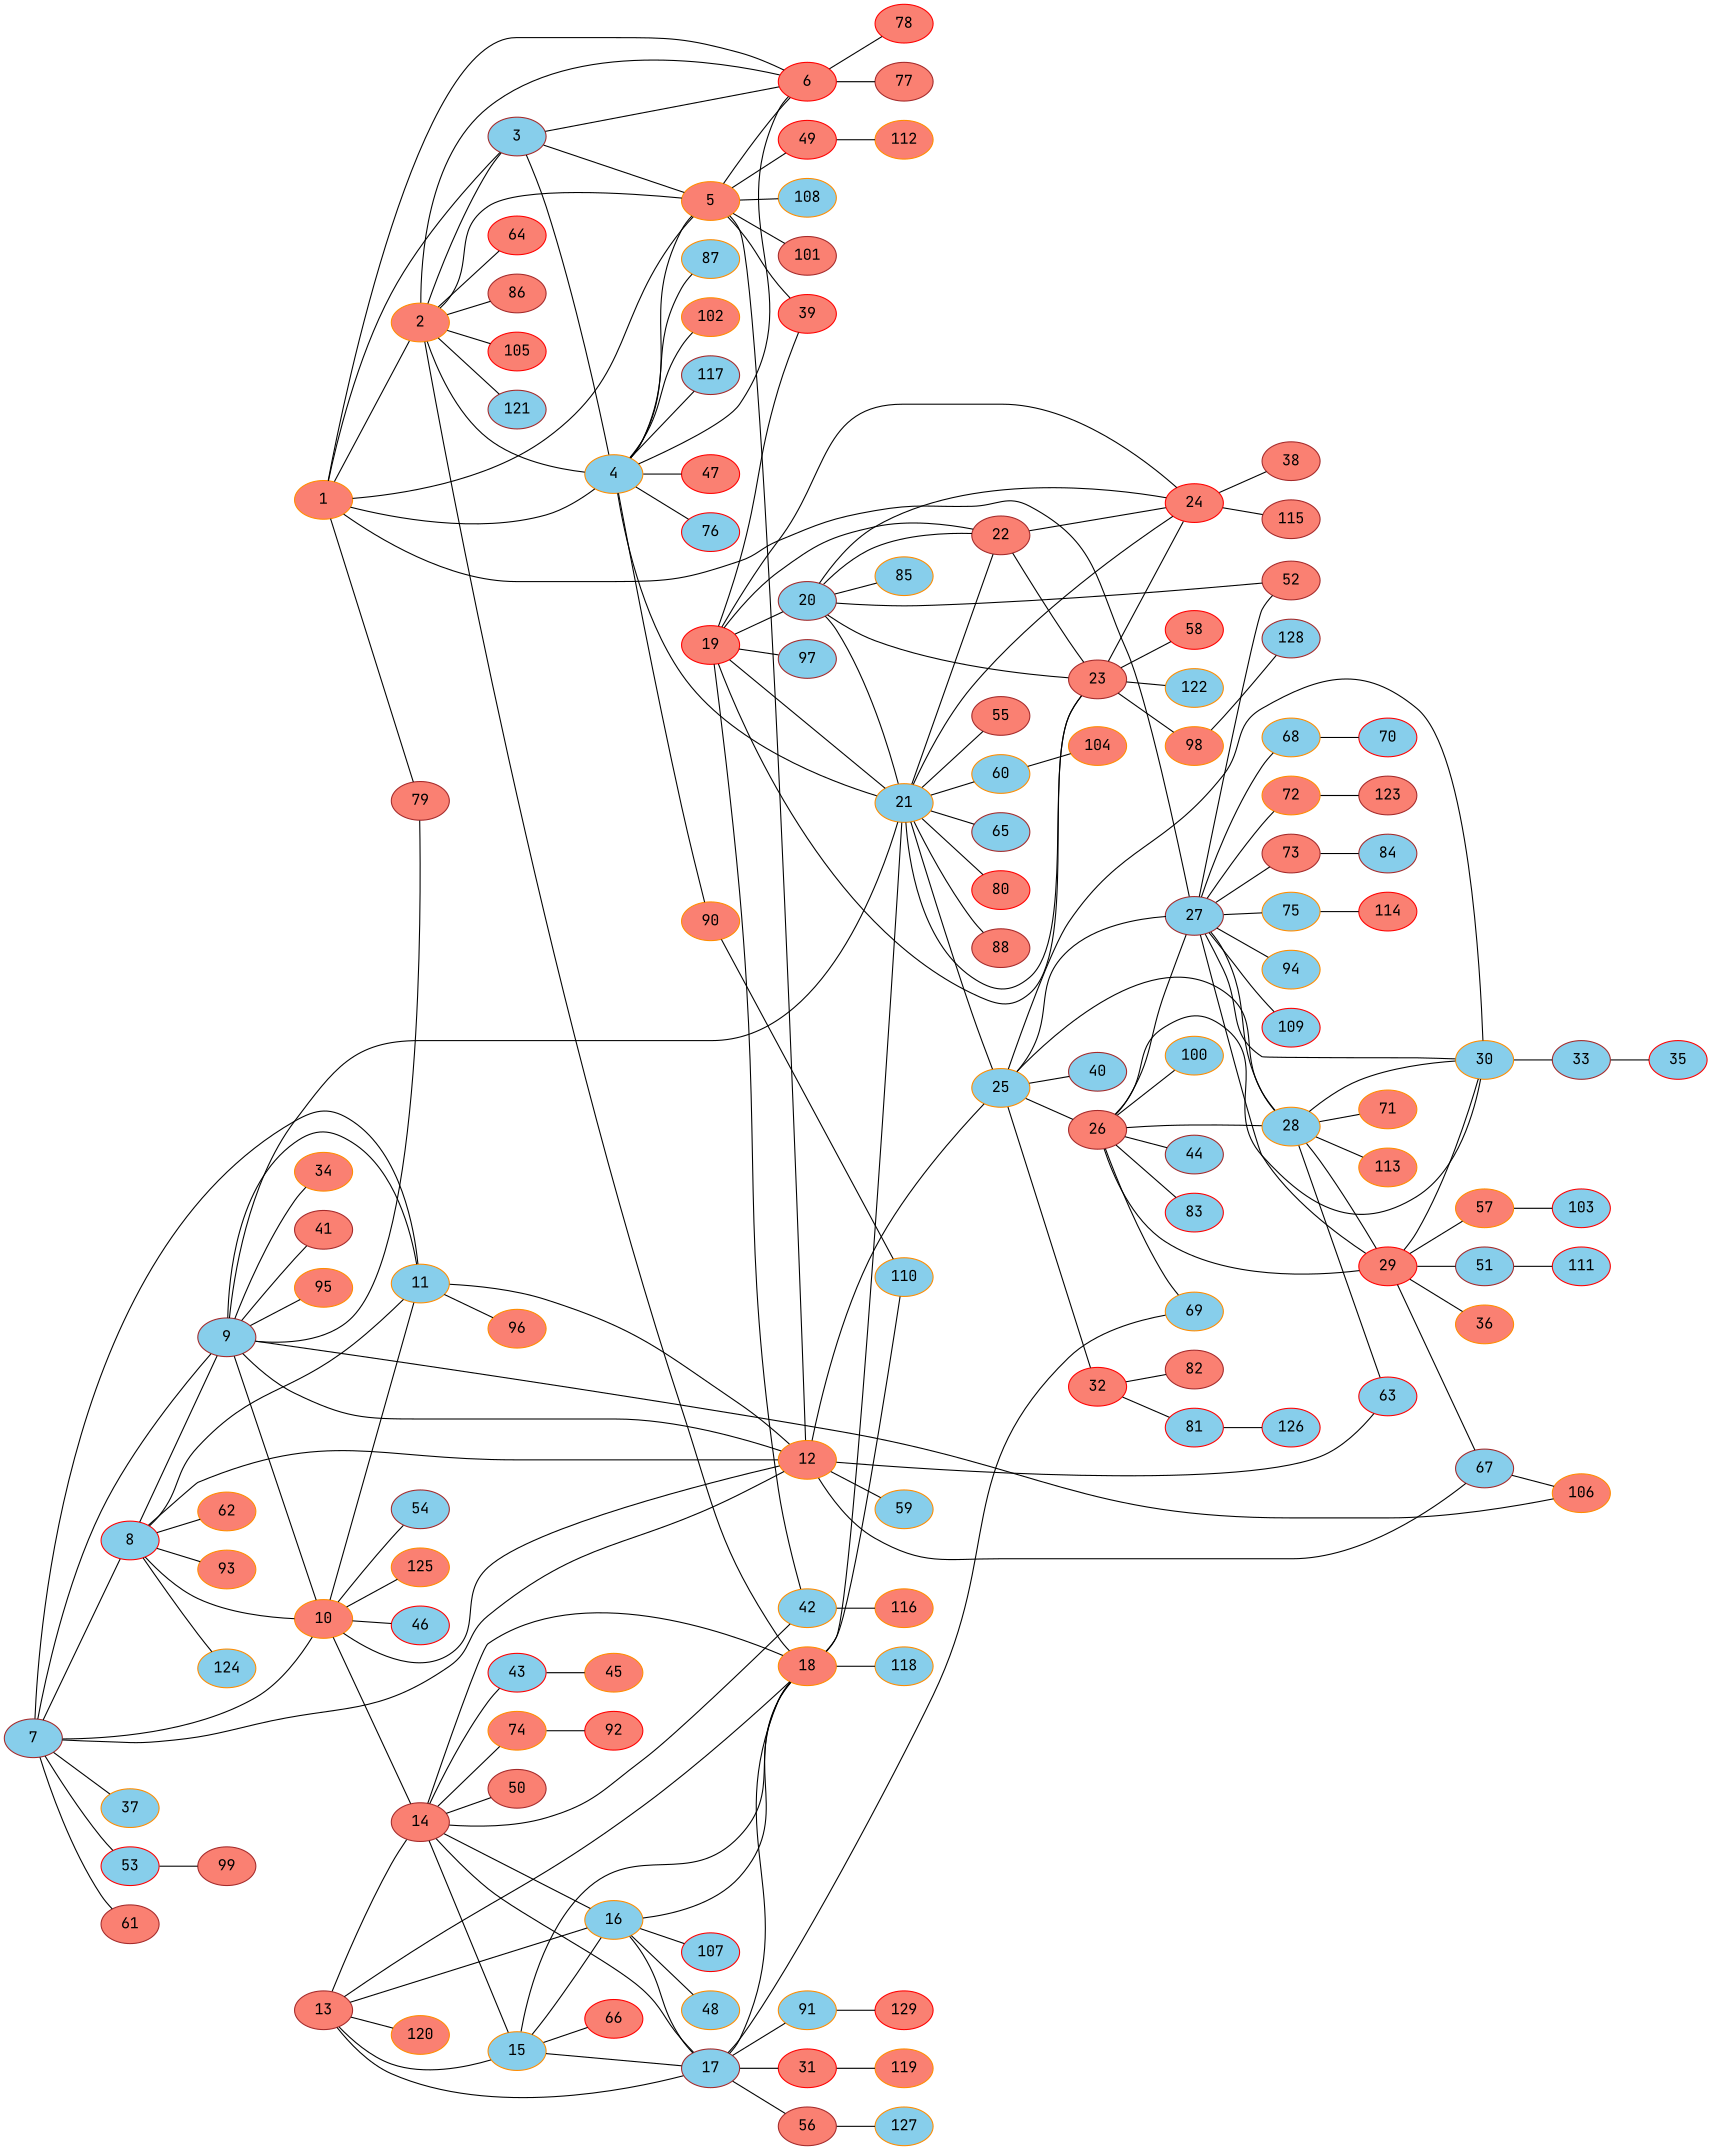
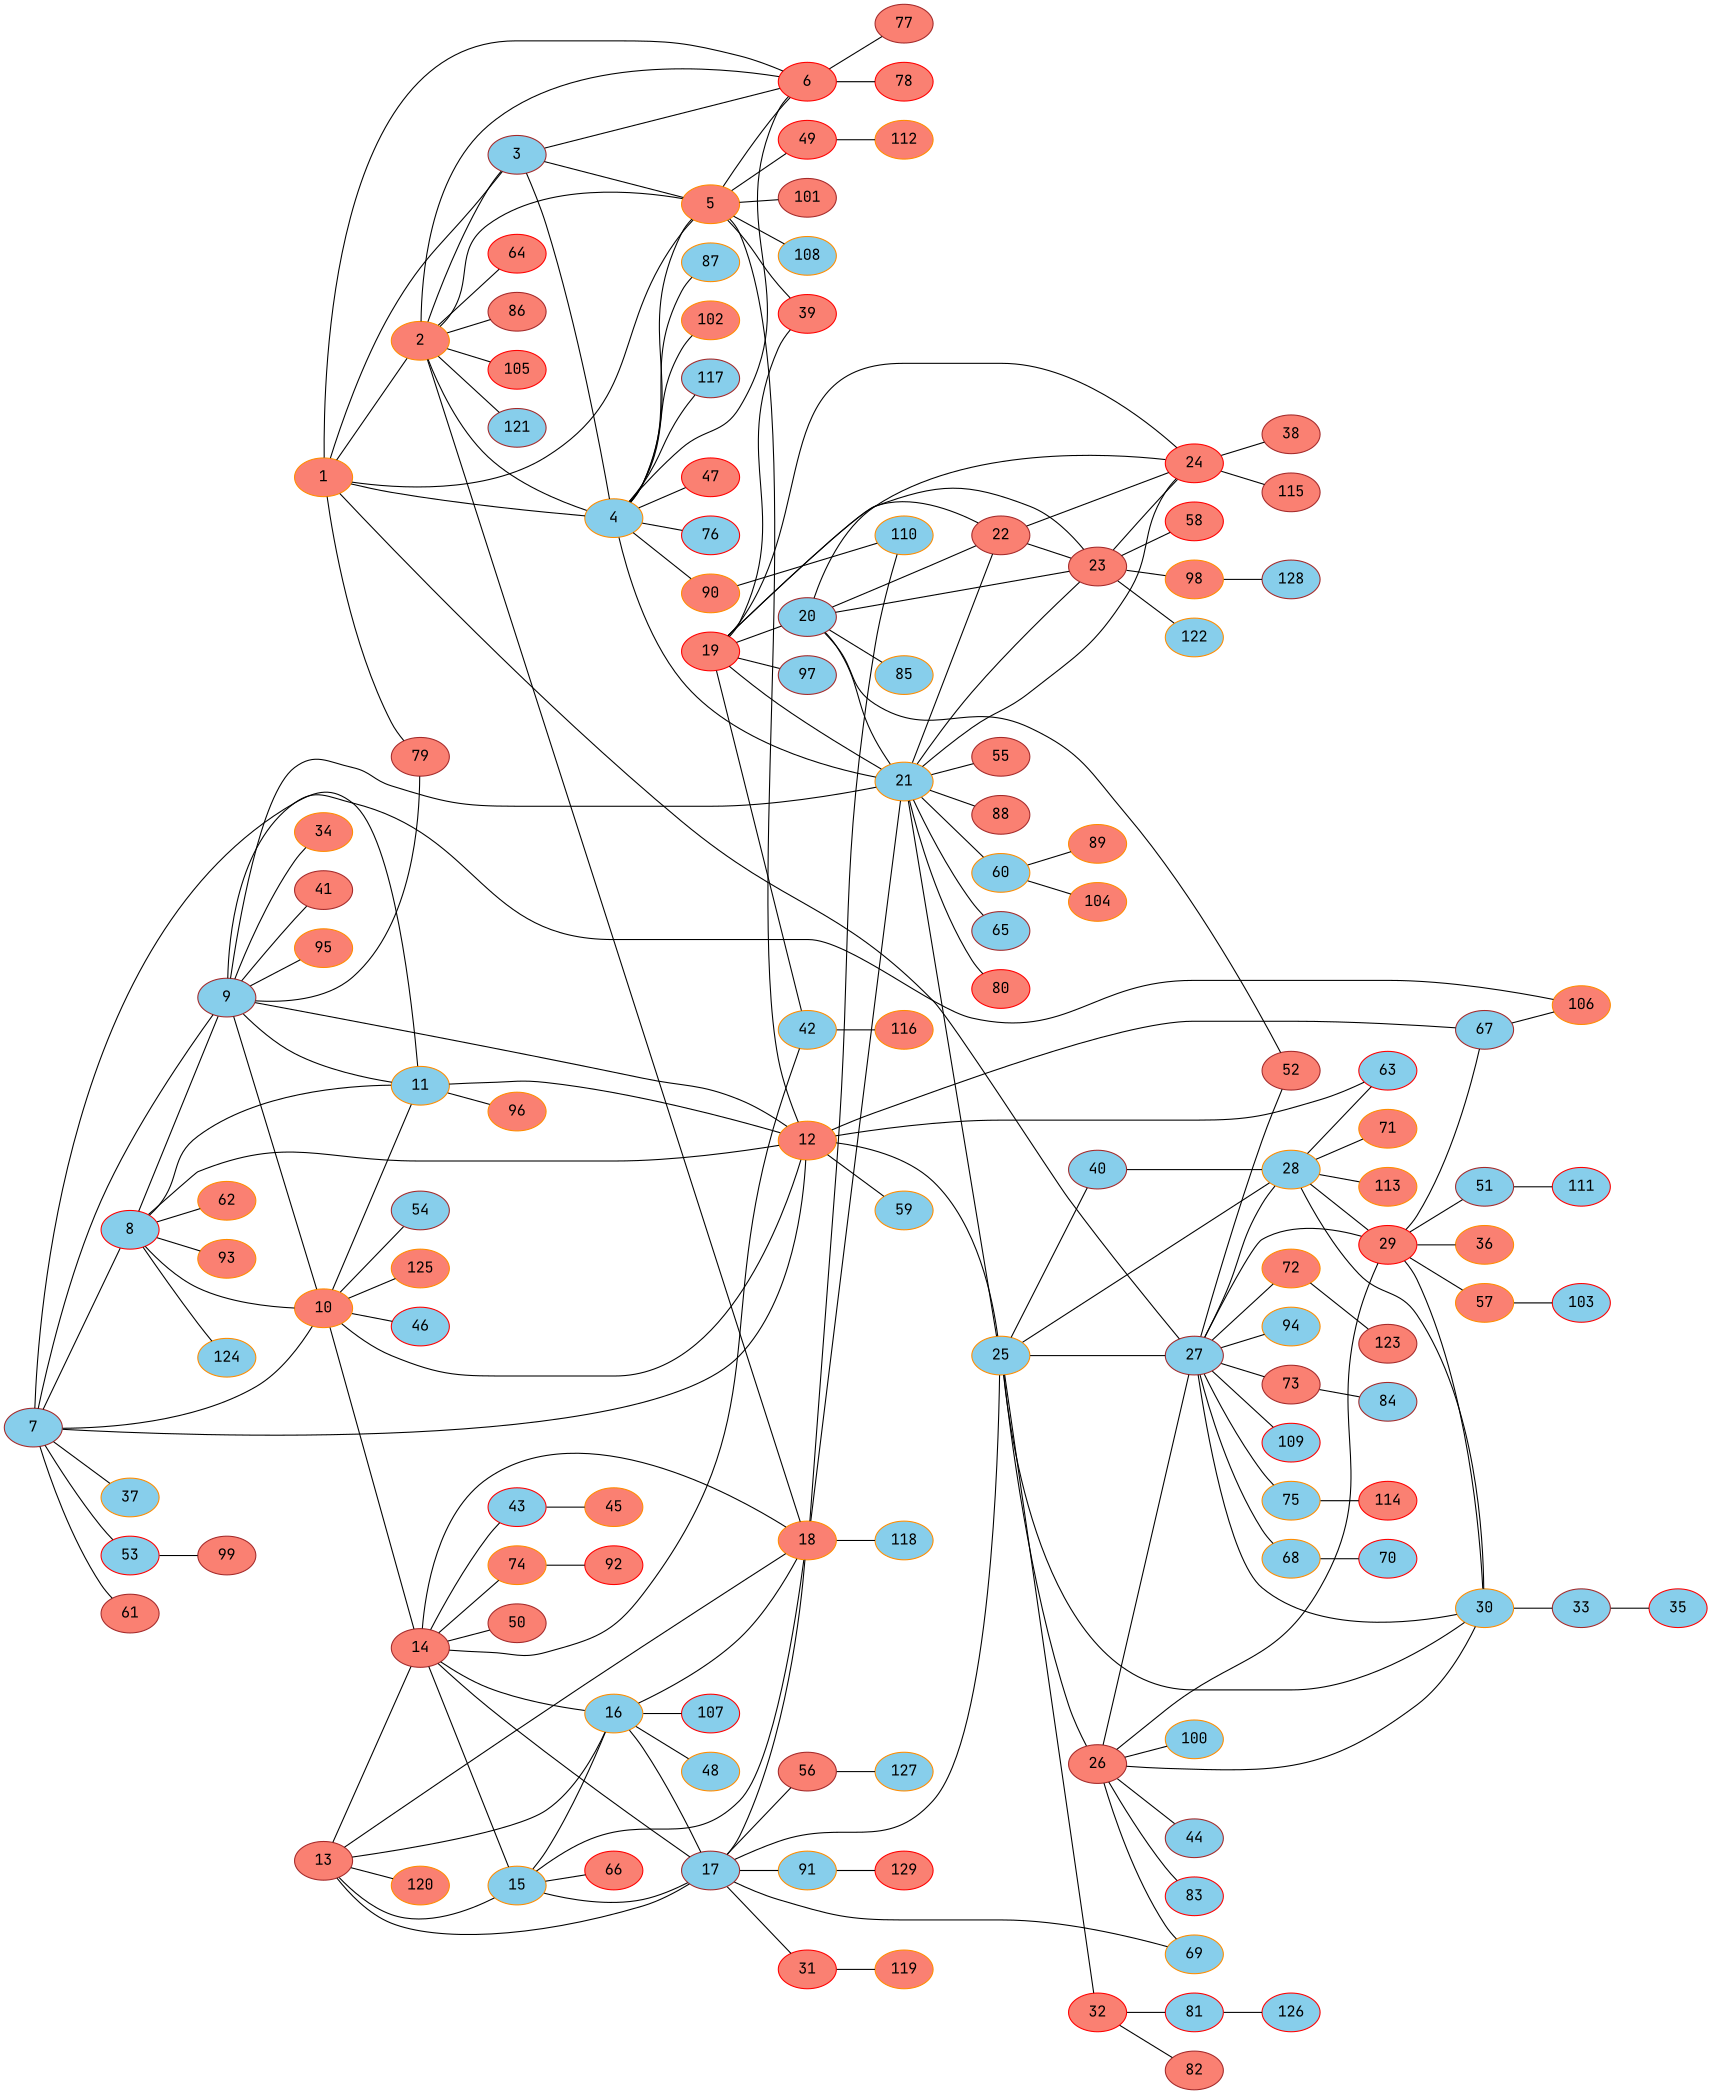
node "89": added
edge "28" -- "26": now "28" -- "40"
edge "25" -- "17": added
